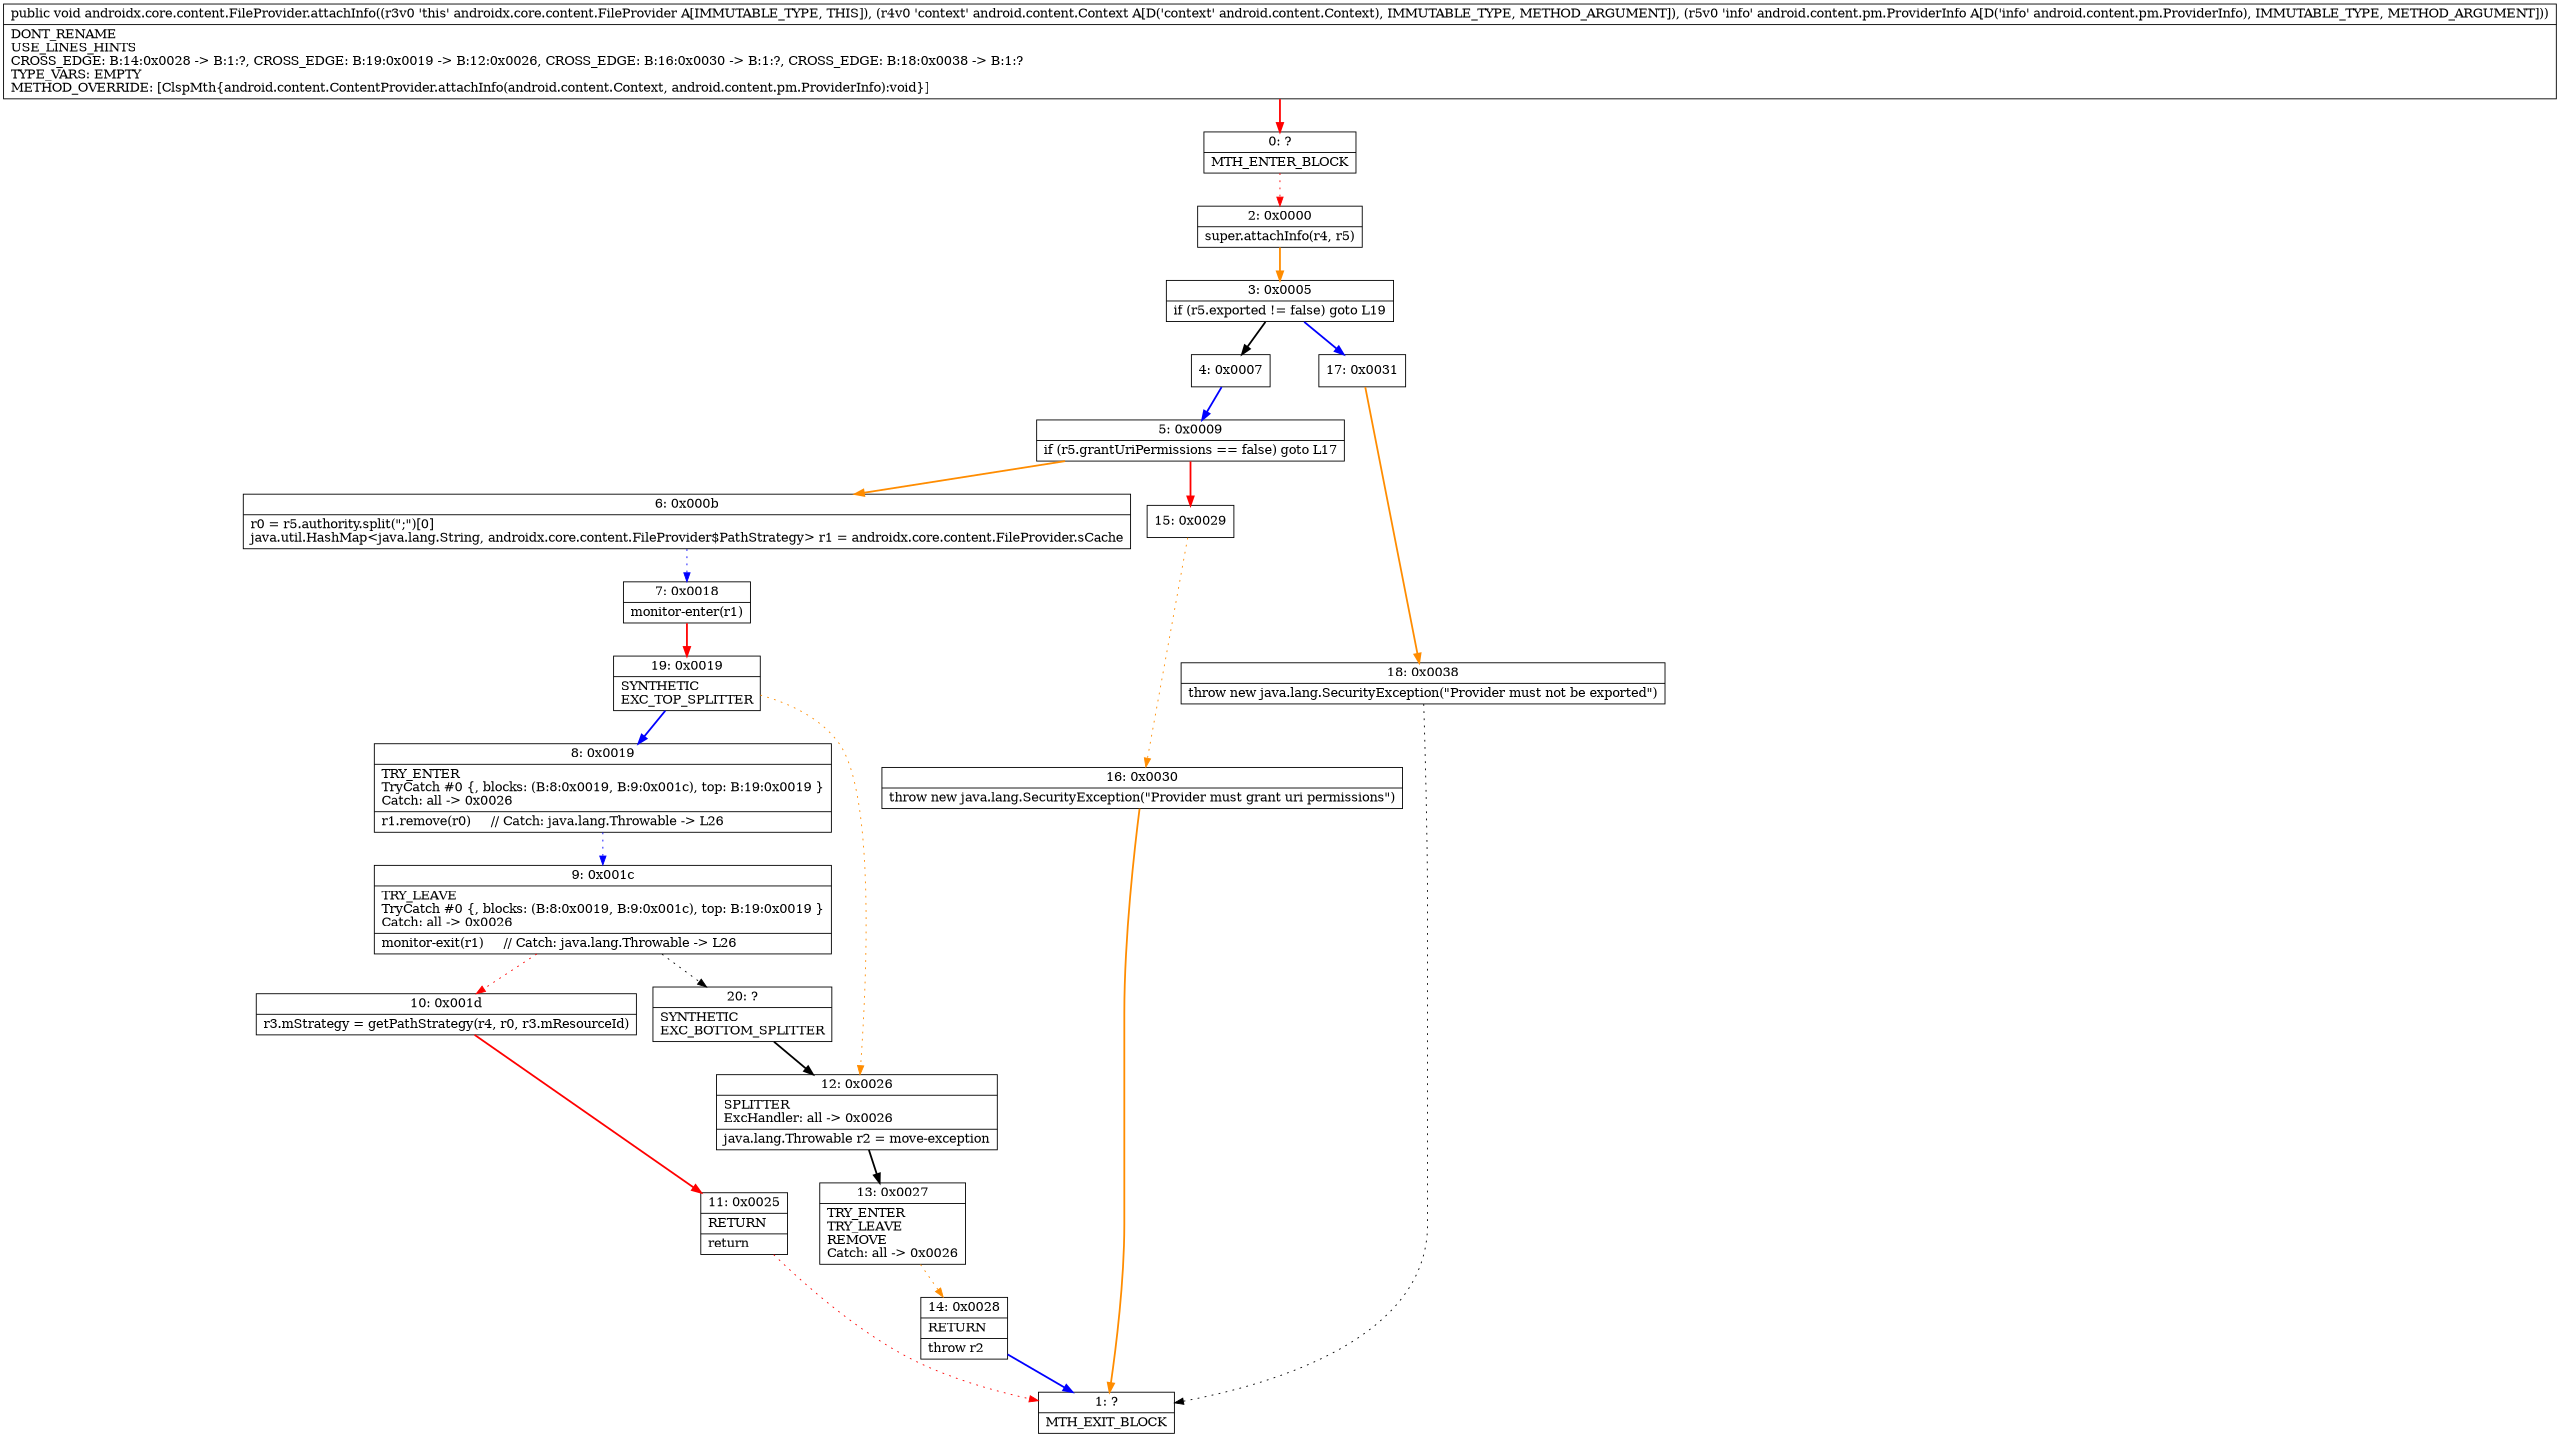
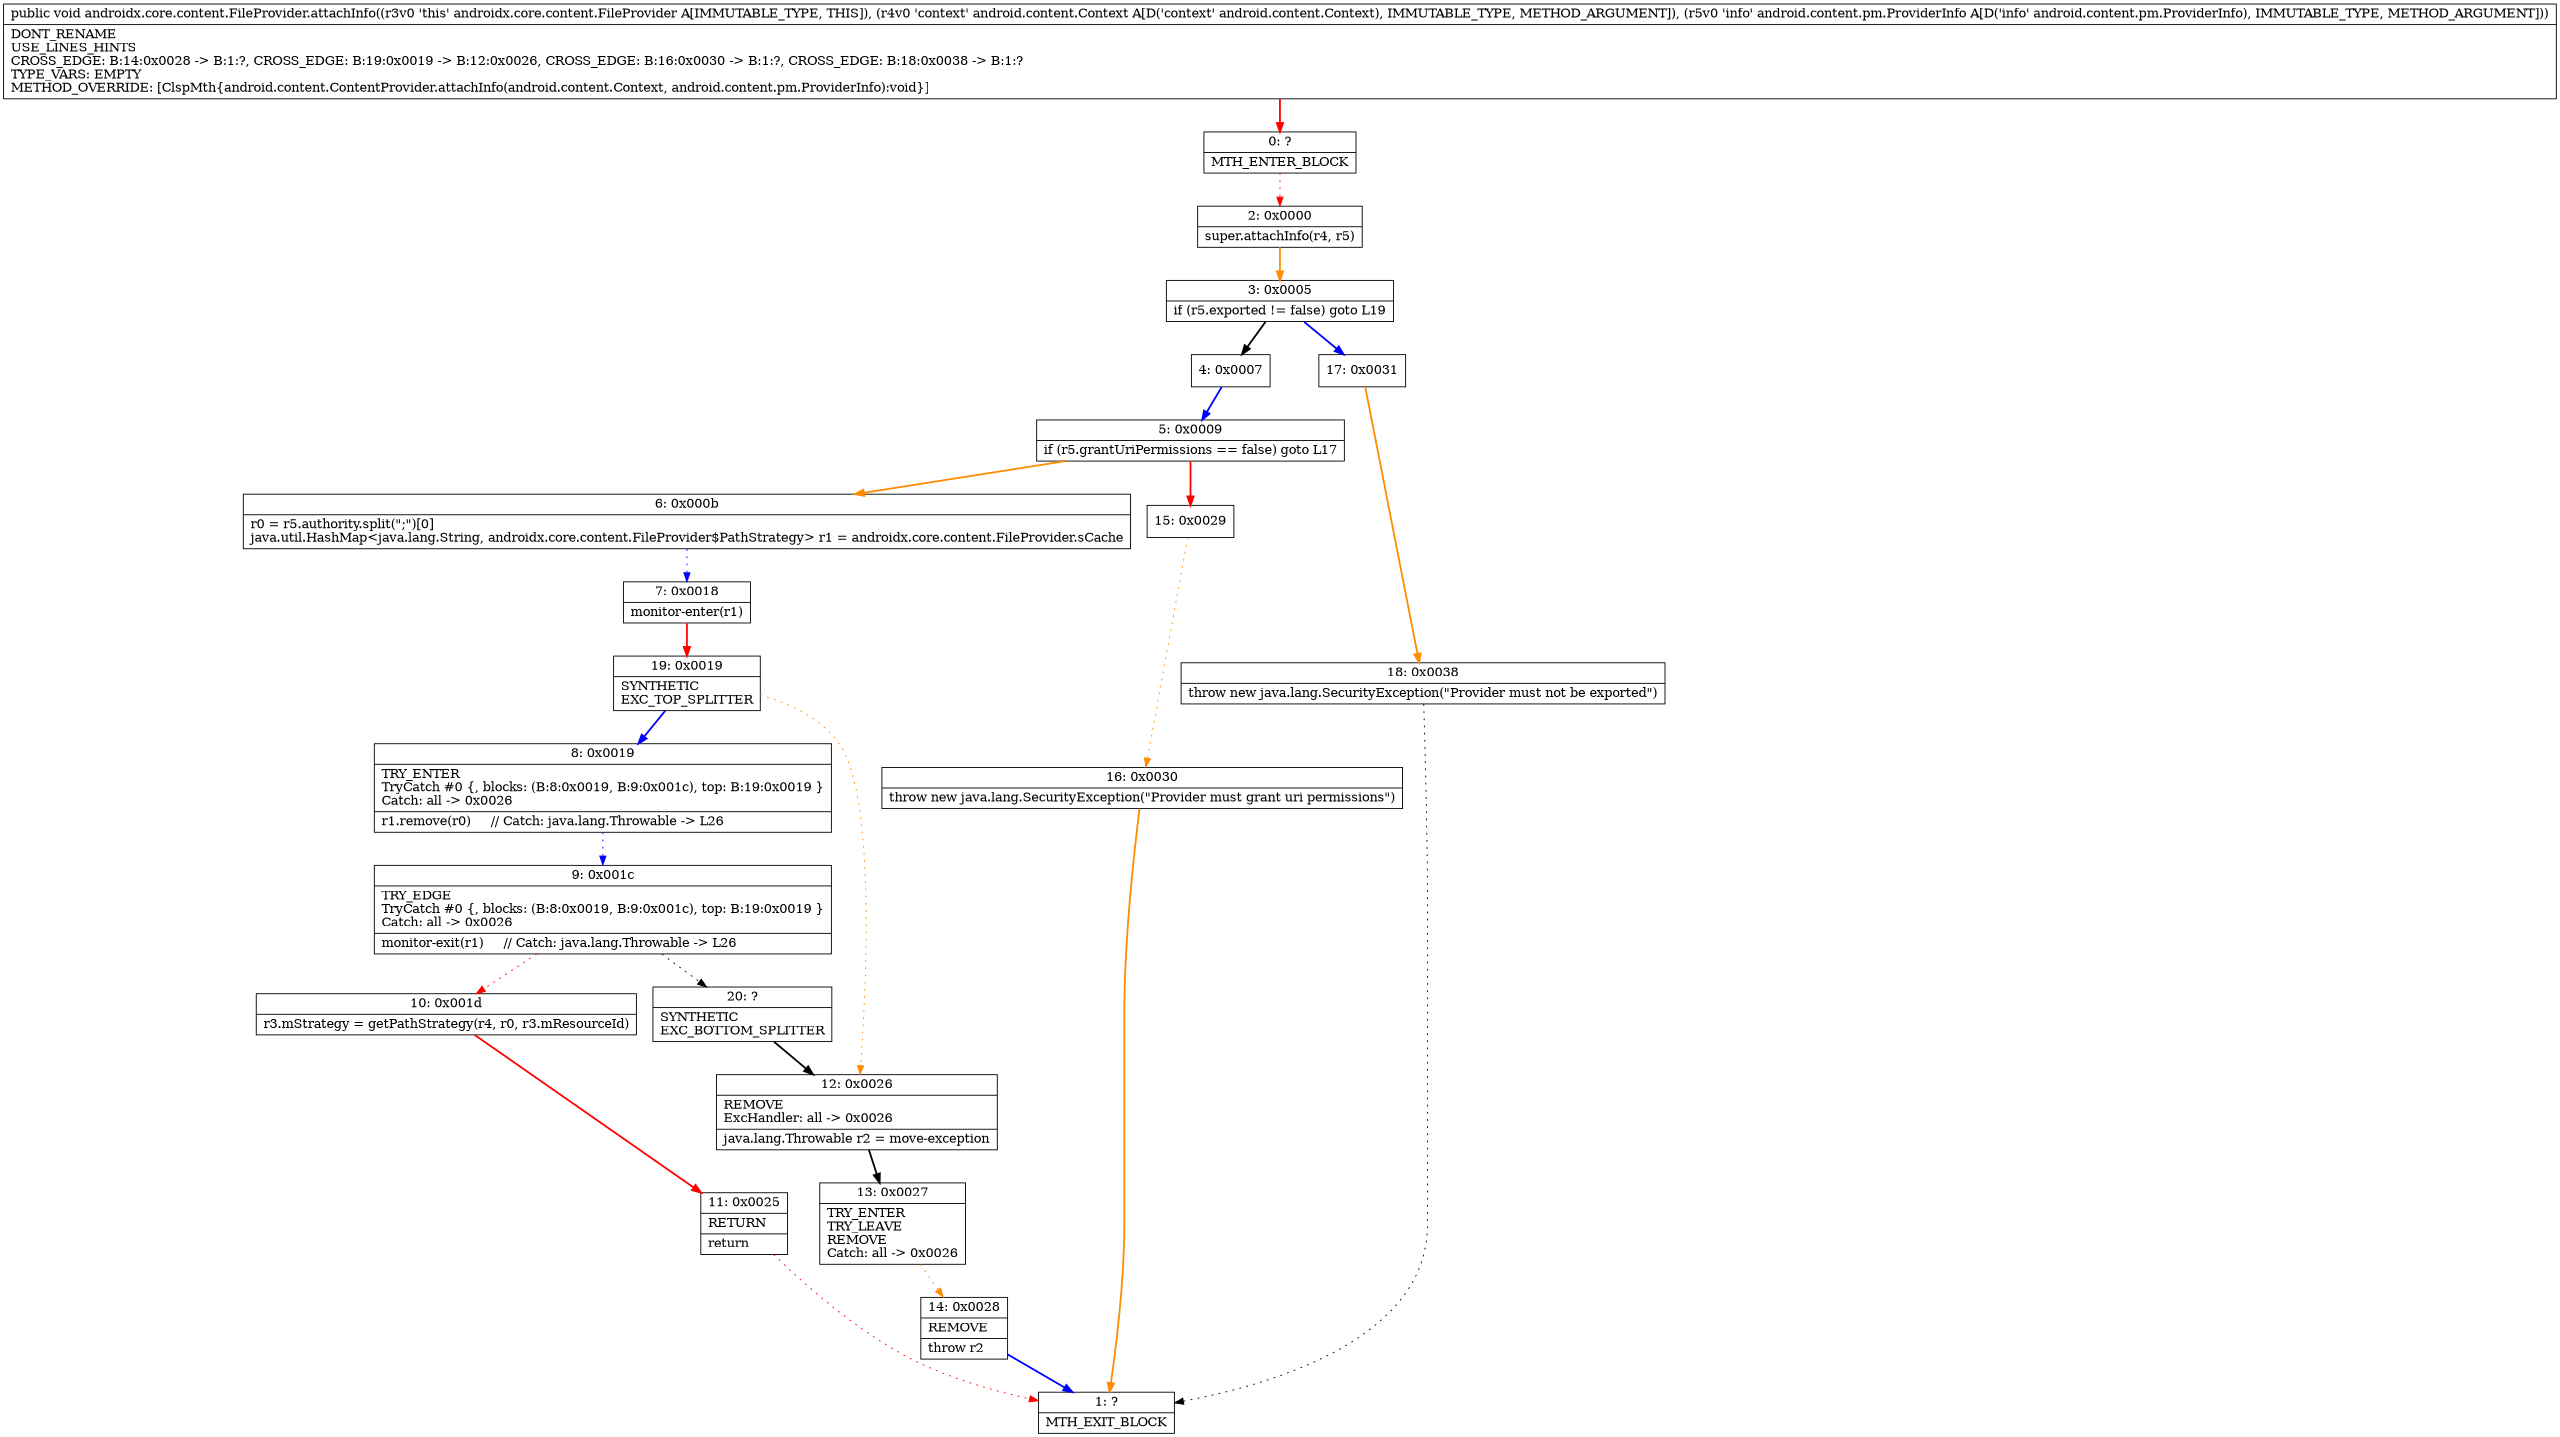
node "9: 0x001c": text "TRY_LEAVE" -> "TRY_EDGE"
node "12: 0x0026": text "SPLITTER" -> "REMOVE"
node "14: 0x0028": text "RETURN" -> "REMOVE"
